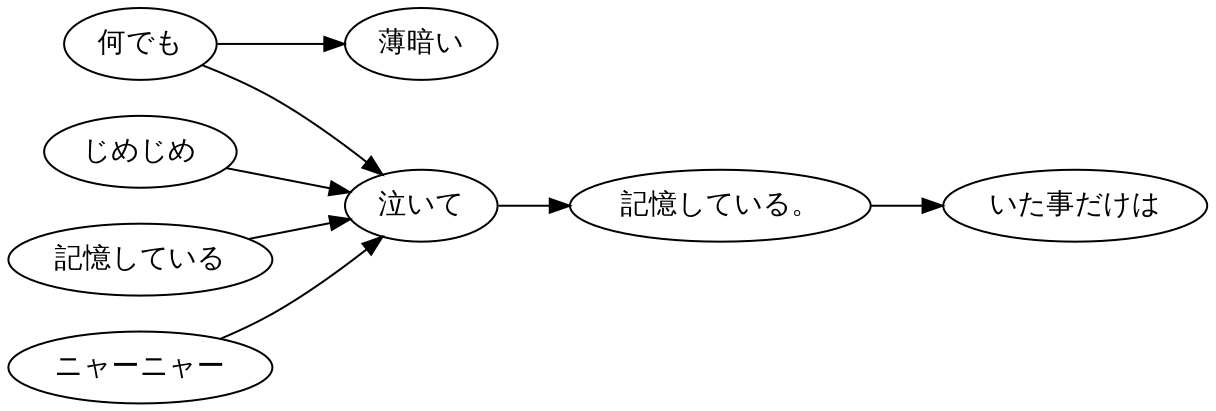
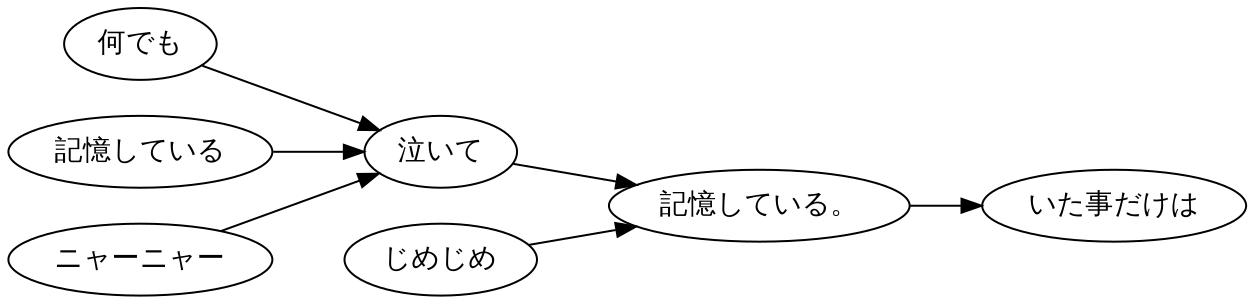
node "薄暗い": removed
edge "じめじめ" -> "泣いて": now "じめじめ" -> "記憶している。"
